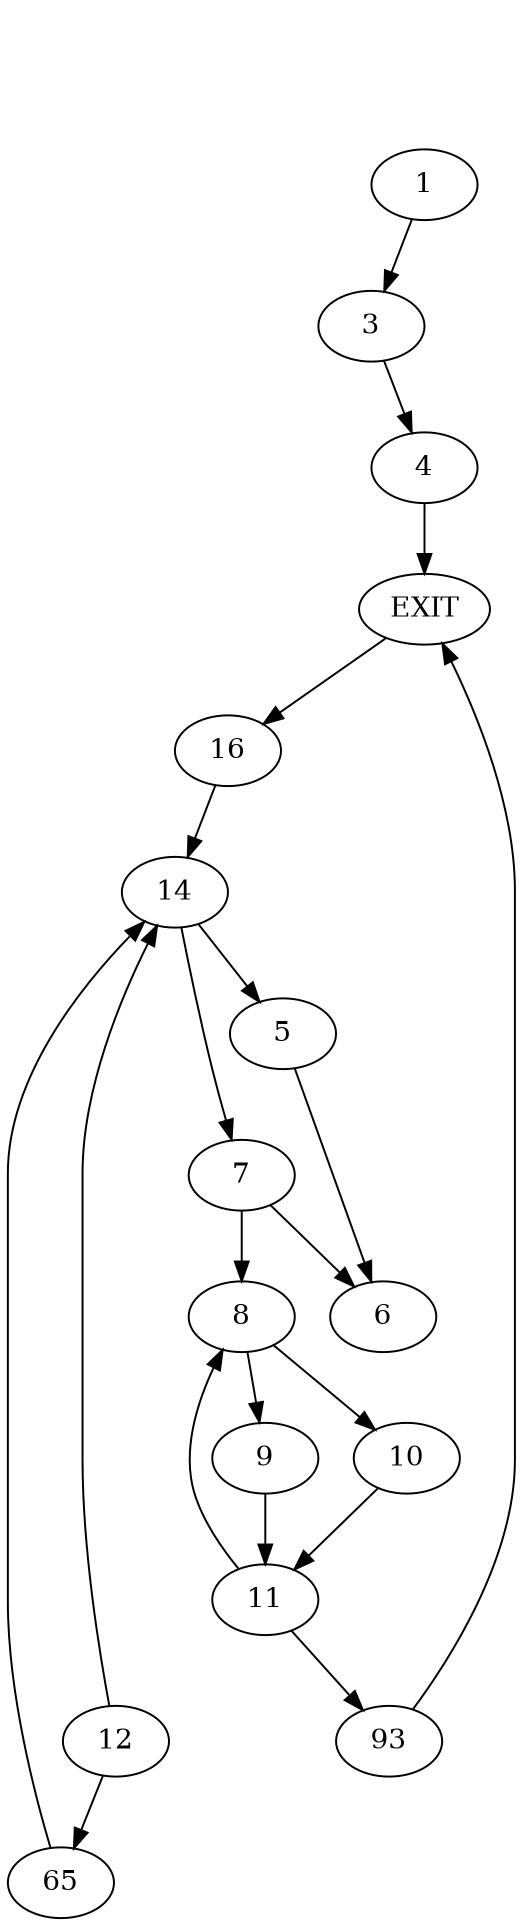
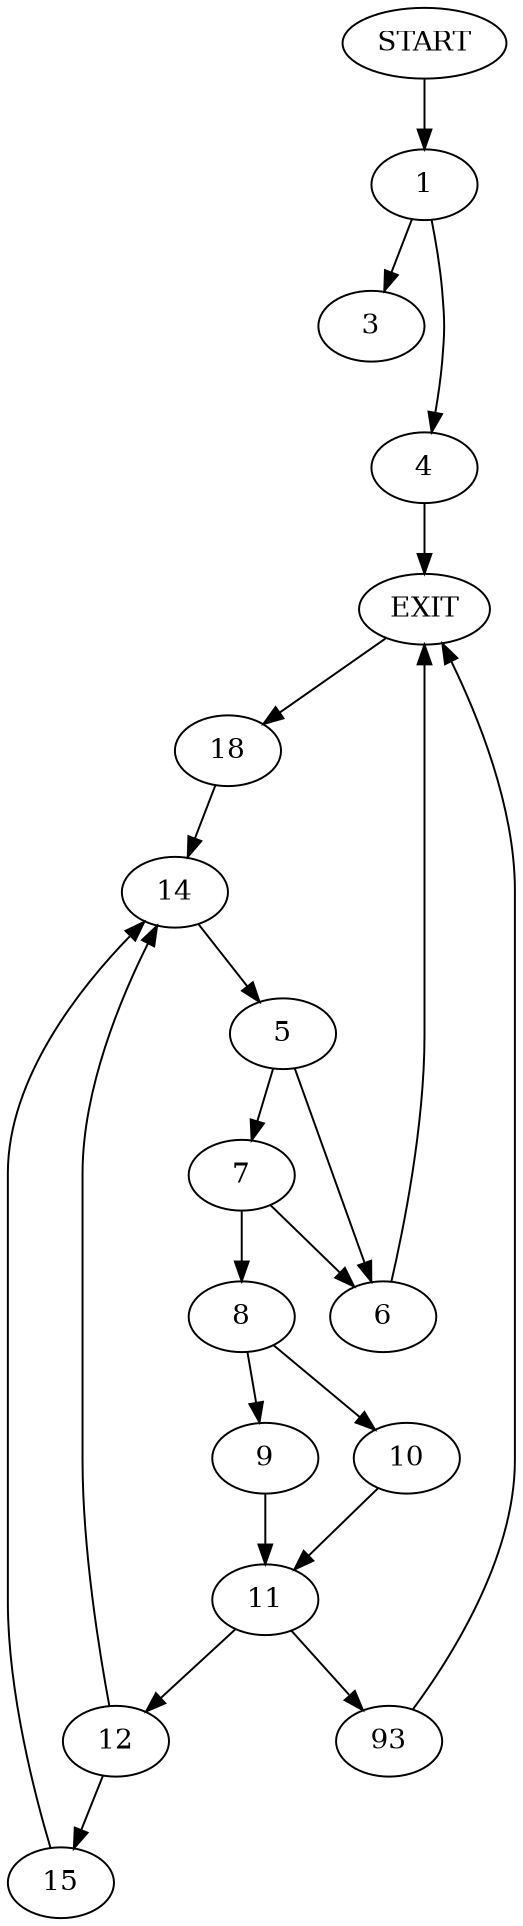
node "START": added
edge "3" -> "4": now "1" -> "4"
node "16": label "16" -> "18"
edge "6" -> "EXIT": added
edge "14" -> "7": now "5" -> "7"
edge "11" -> "8": now "11" -> "12"
node "65": label "65" -> "15"
